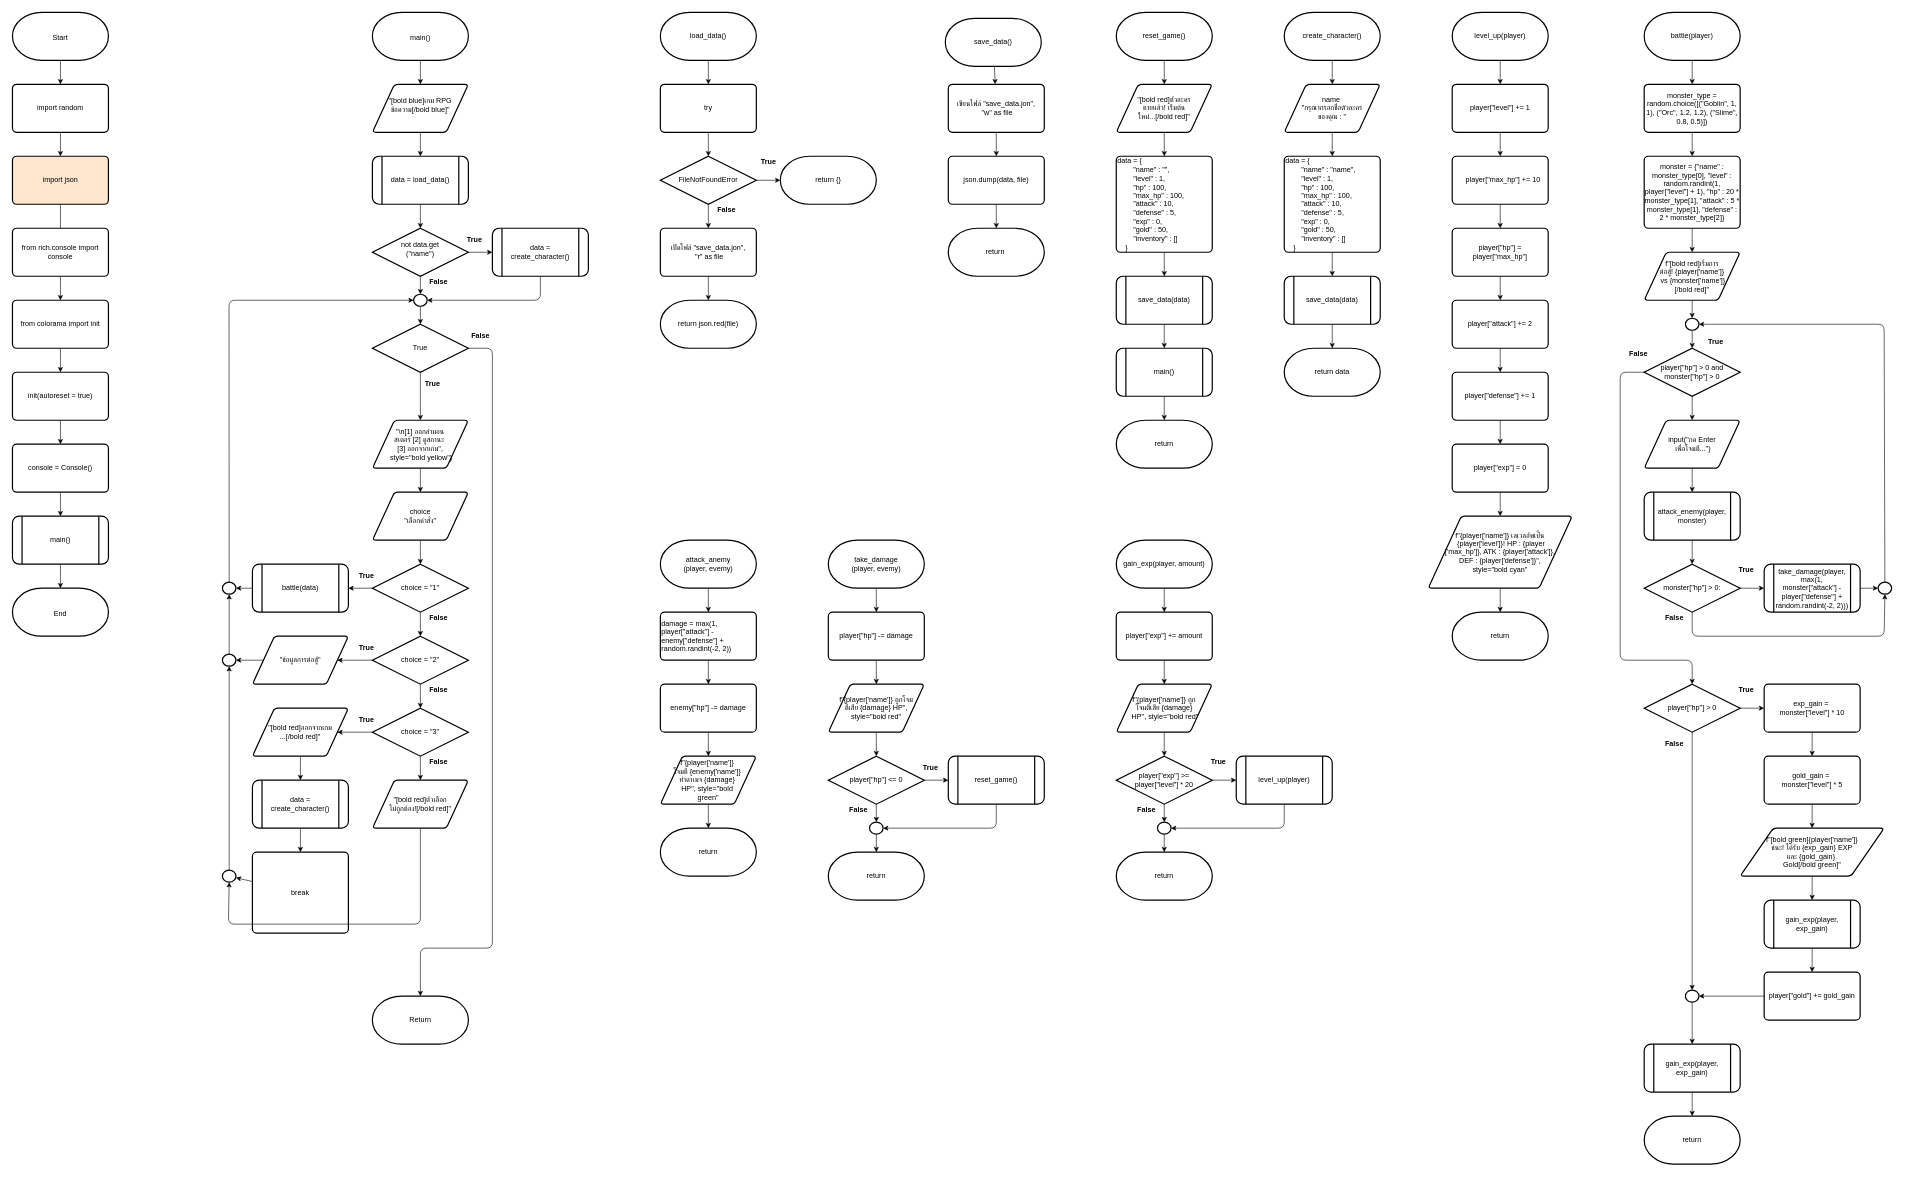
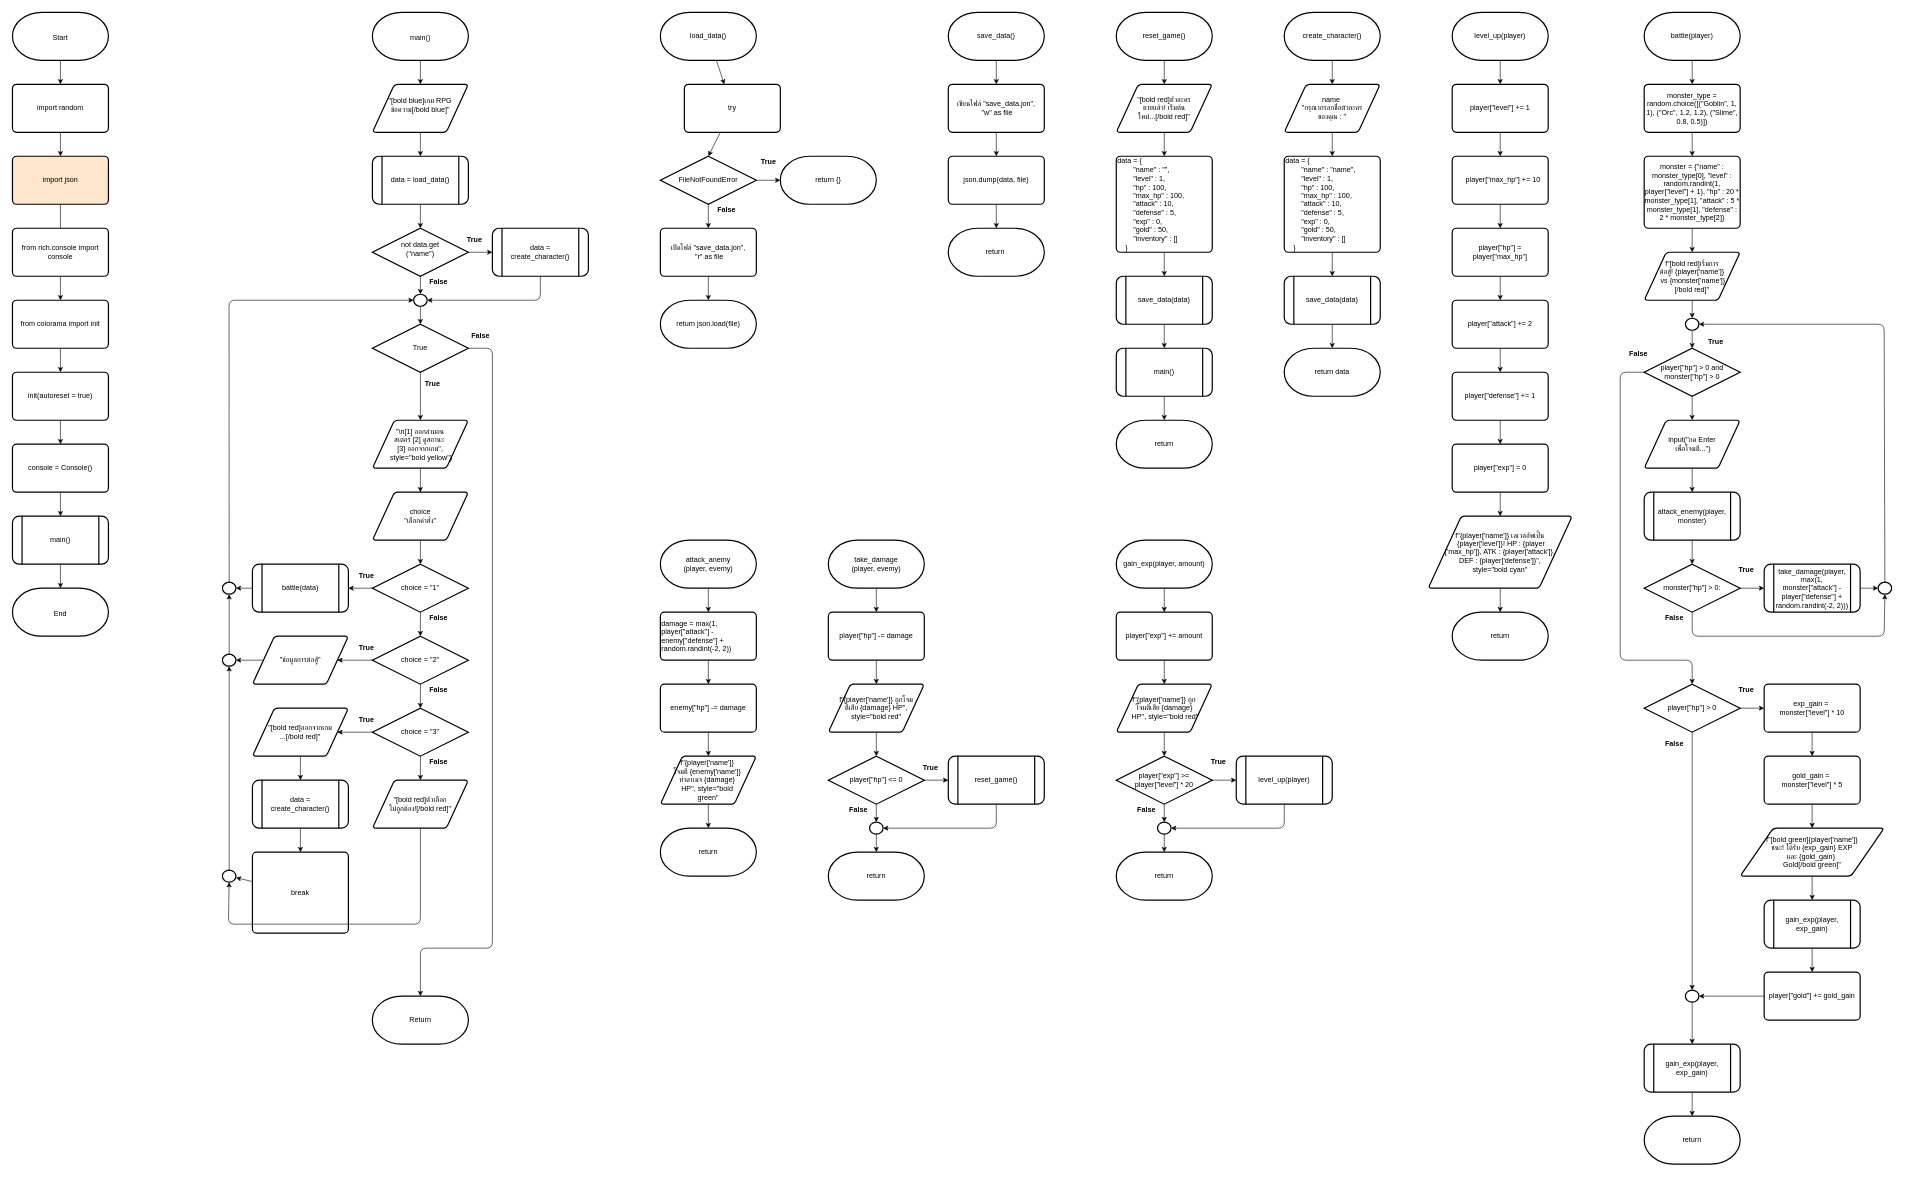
node "save_data()": moved (993, 42) -> (996, 36)
node "try": moved (708, 108) -> (732, 108)
node "return json.red(file)": label "return json.red(file)" -> "return json.load(file)"
